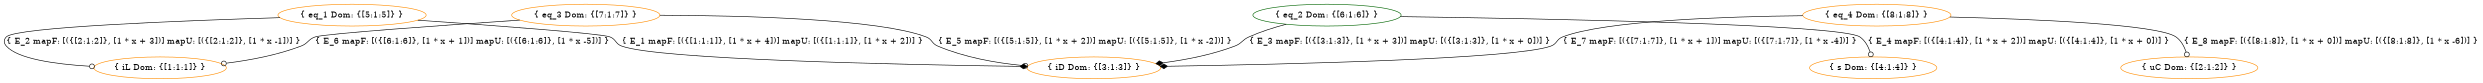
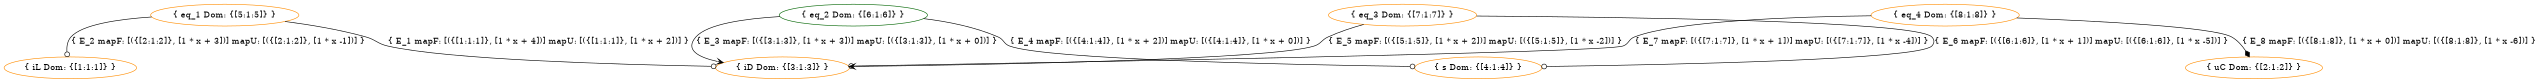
edge "{ eq_3 Dom: {[7:1:7]} }" -> "{ iD Dom: {[3:1:3]} }": arrowhead odot -> vee
edge "{ eq_4 Dom: {[8:1:8]} }" -> "{ uC Dom: {[2:1:2]} }": arrowhead odot -> diamond
edge "{ eq_3 Dom: {[7:1:7]} }" -> "{ iL Dom: {[1:1:1]} }": now "{ eq_3 Dom: {[7:1:7]} }" -> "{ s Dom: {[4:1:4]} }"
edge "{ eq_2 Dom: {[6:1:6]} }" -> "{ iD Dom: {[3:1:3]} }": arrowhead diamond -> vee
edge "{ eq_4 Dom: {[8:1:8]} }" -> "{ iD Dom: {[3:1:3]} }": arrowhead diamond -> odot
edge "{ eq_1 Dom: {[5:1:5]} }" -> "{ iD Dom: {[3:1:3]} }": arrowhead diamond -> odot
